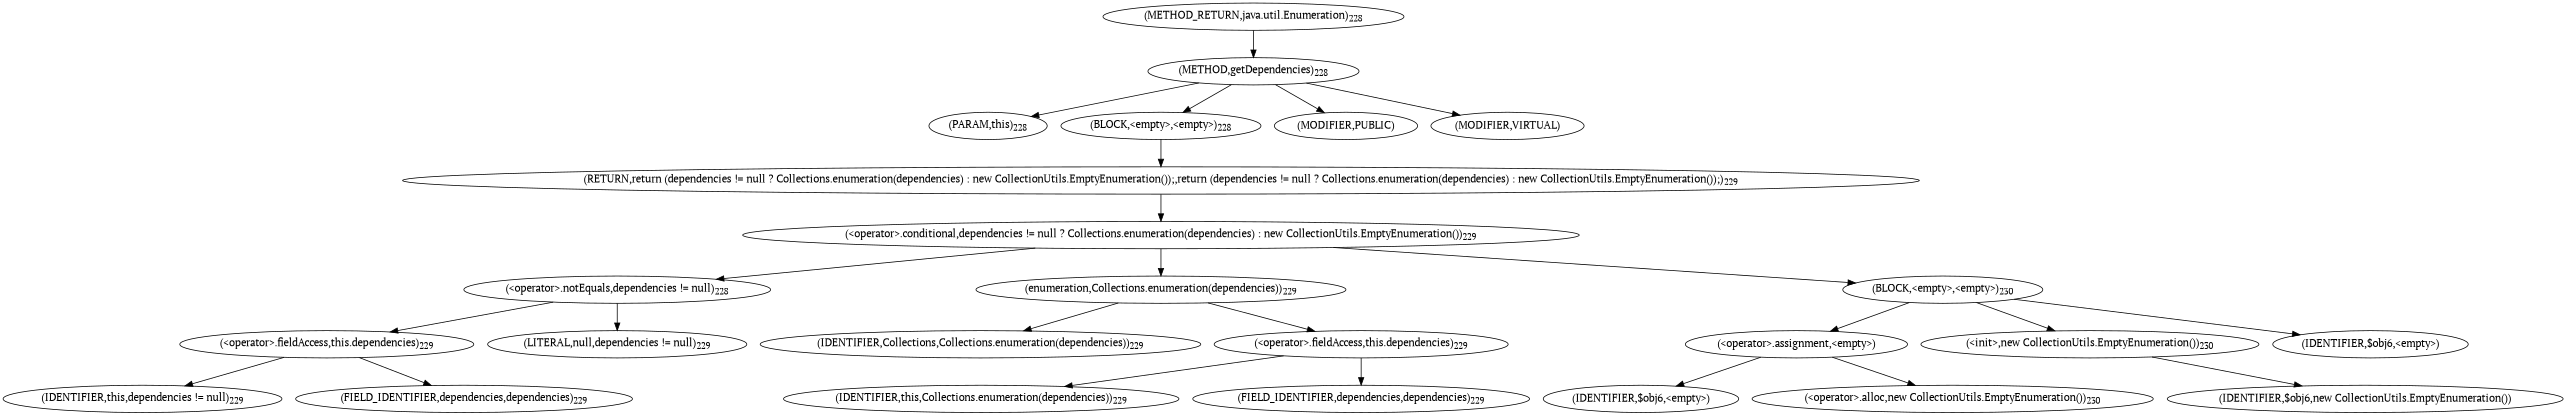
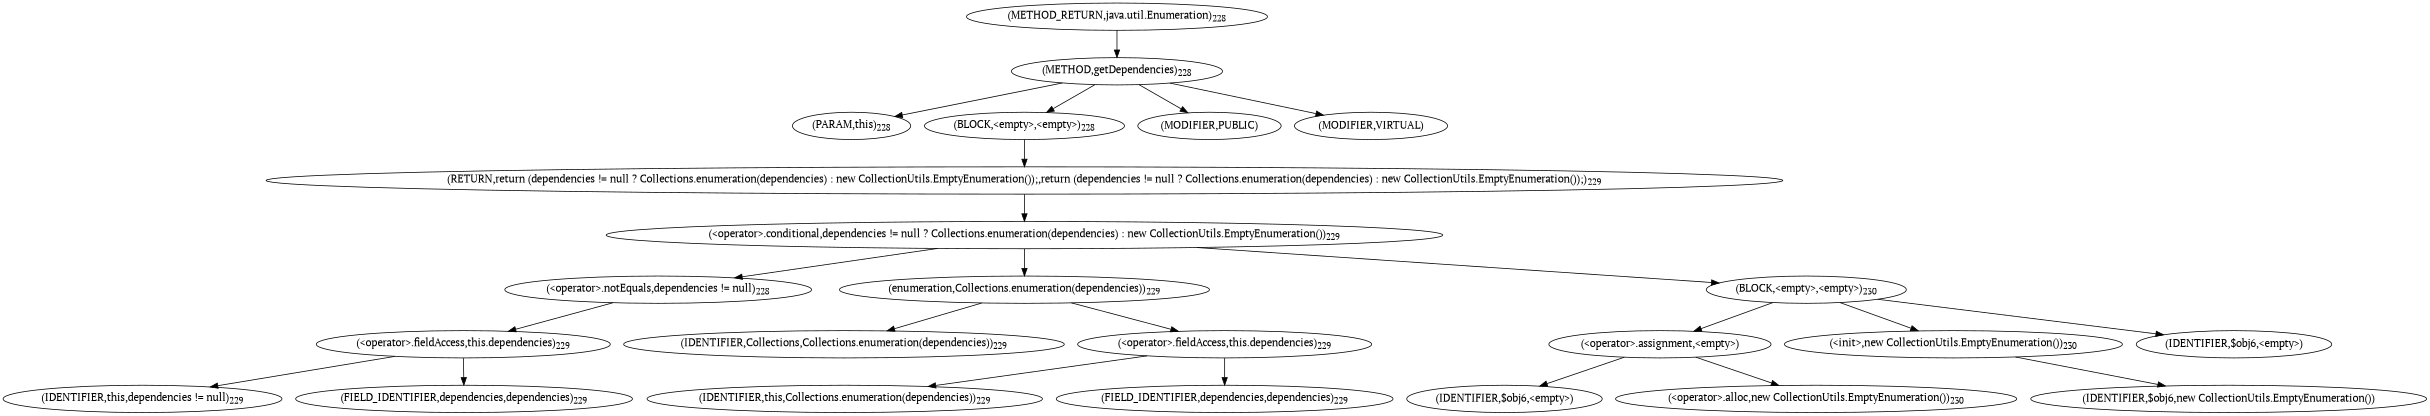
node "(LITERAL,null,dependencies != null)": removed
